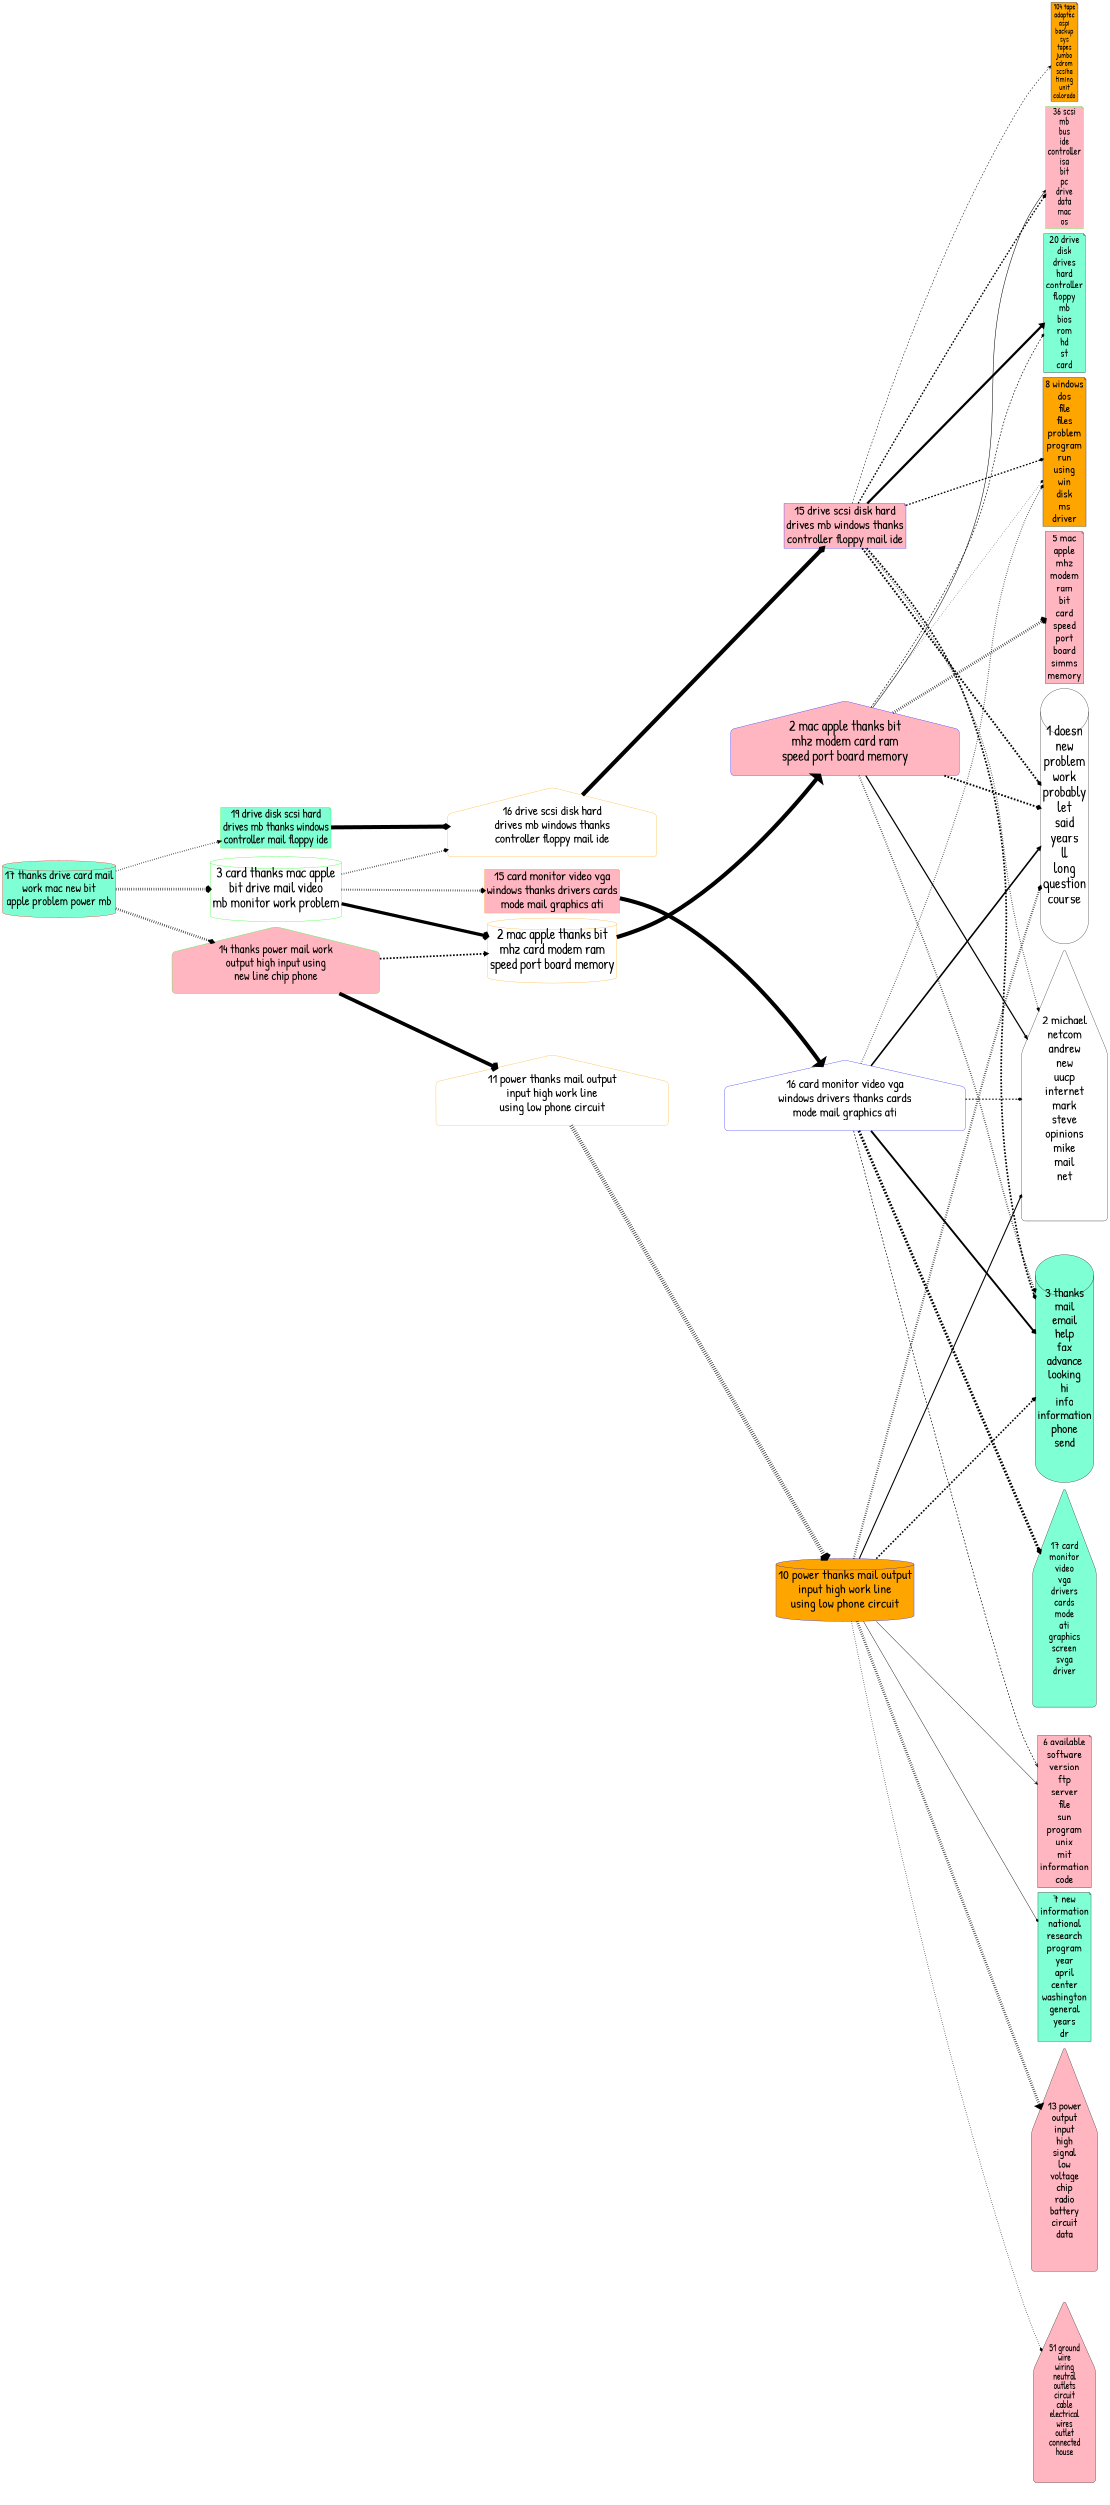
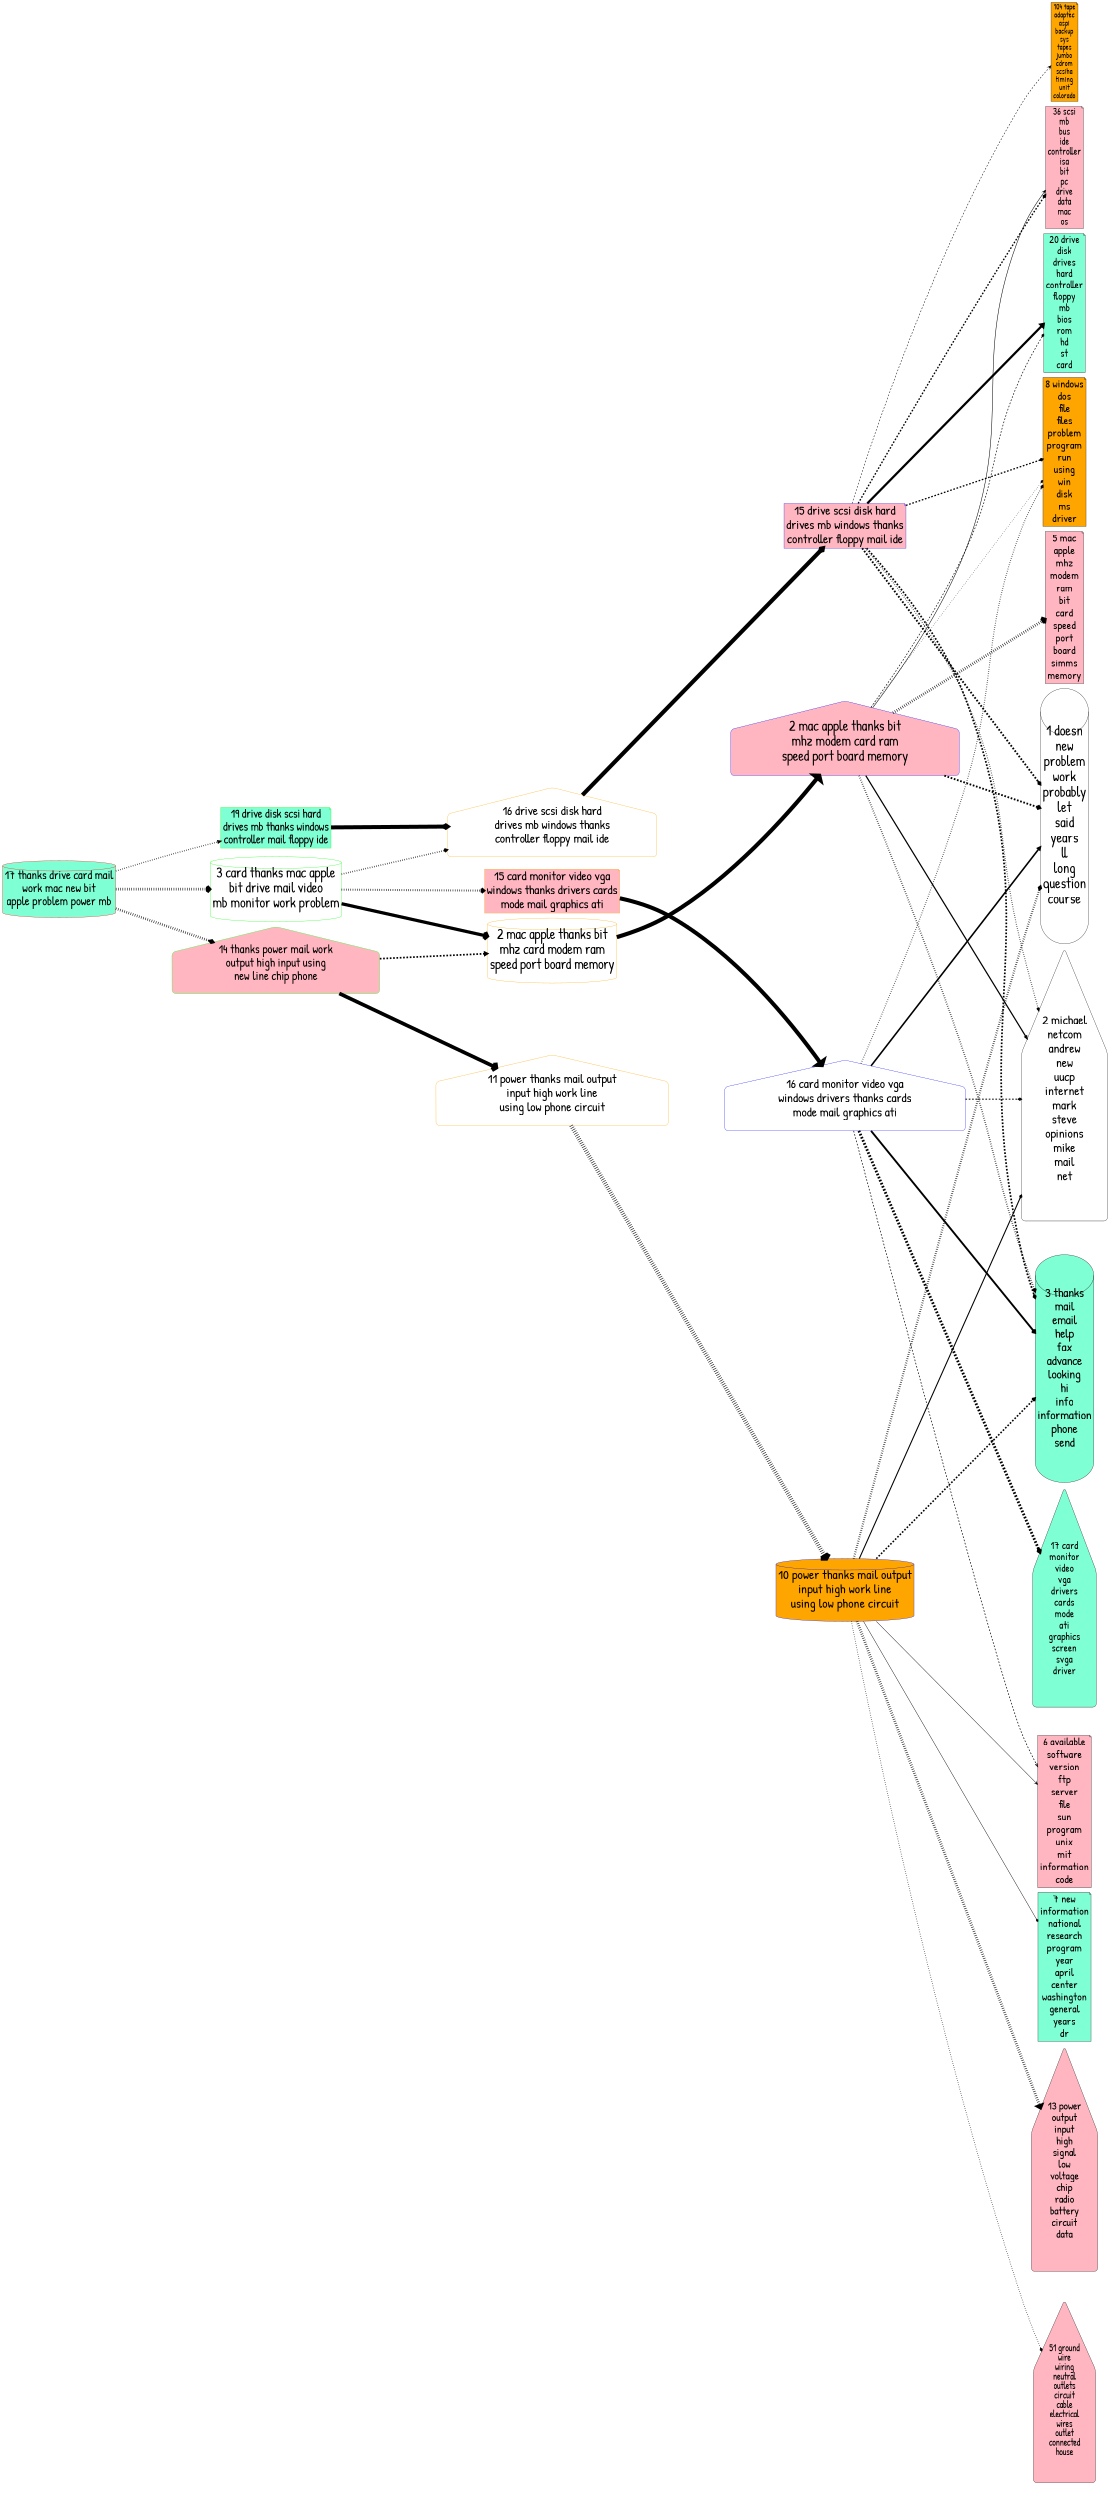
node "36 scsi mb bus ide controller isa bit pc drive data mac os": color green -> black
